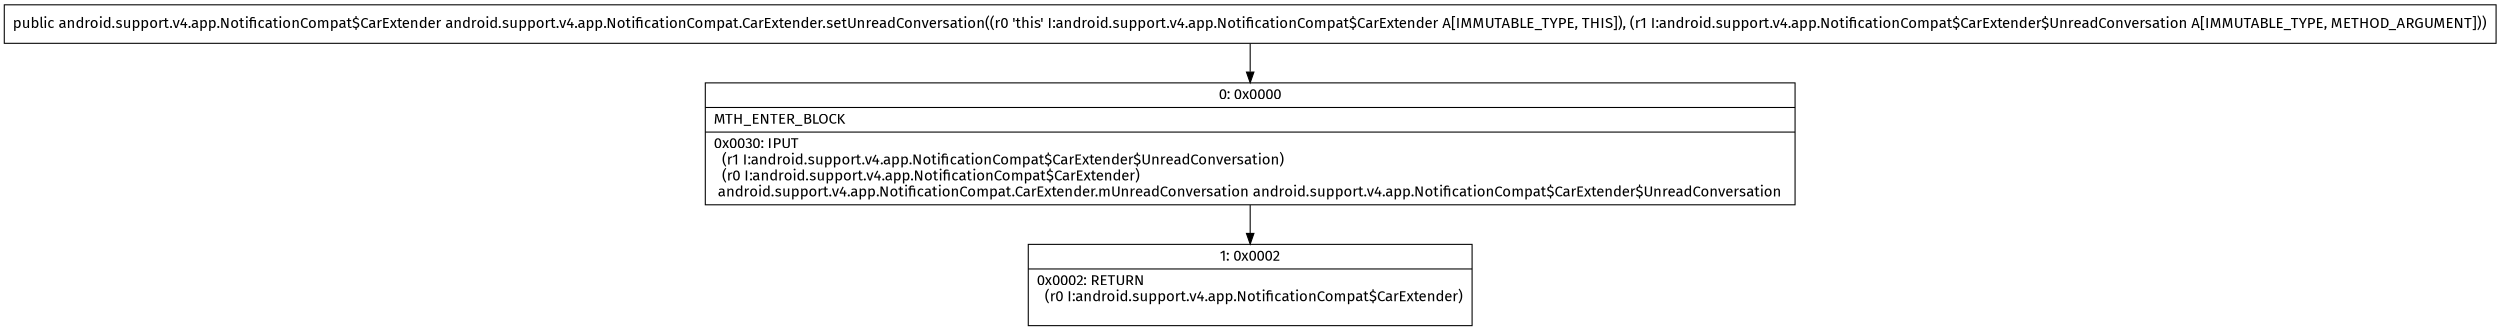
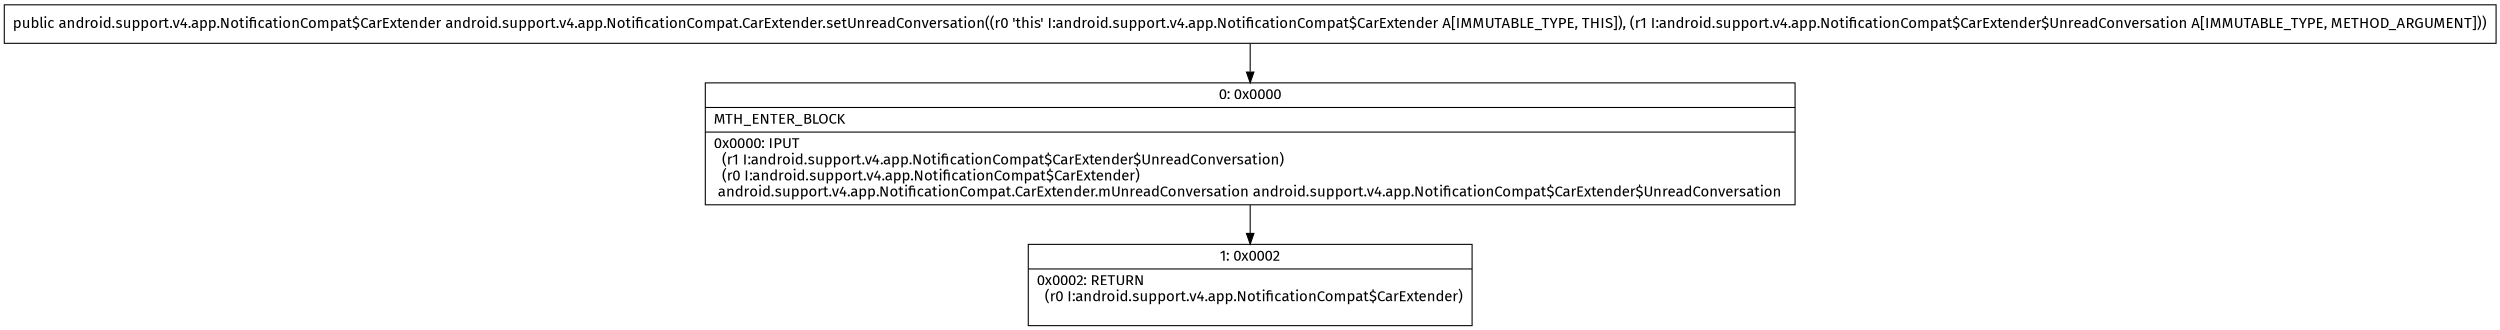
node "0: 0x0000": text "0x0030: IPUT" -> "0x0000: IPUT"
